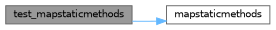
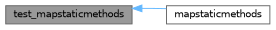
edge "test_mapstaticmethods" -> "mapstaticmethods": reversed
